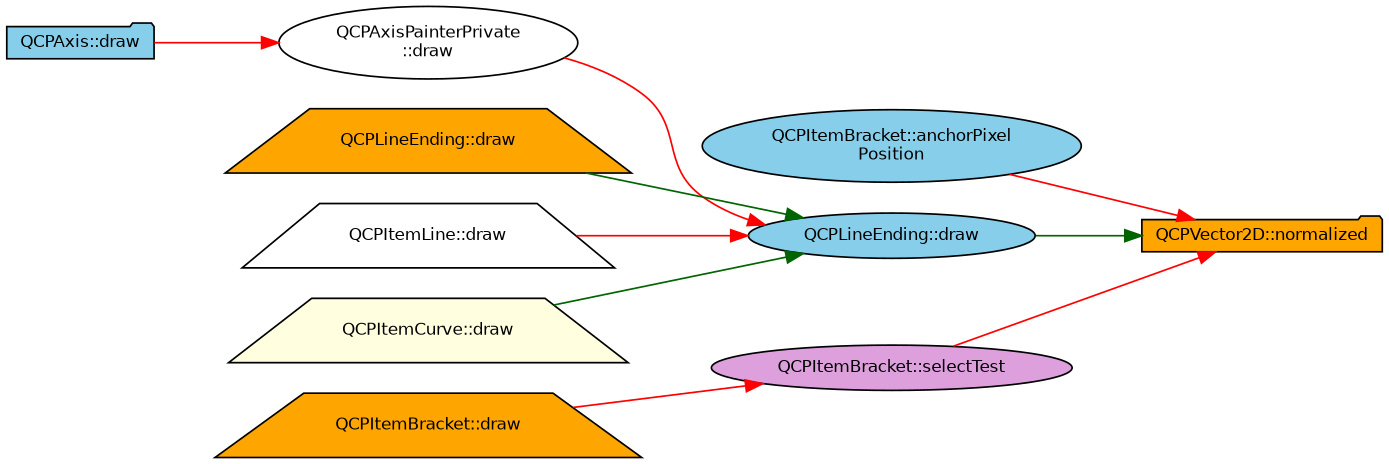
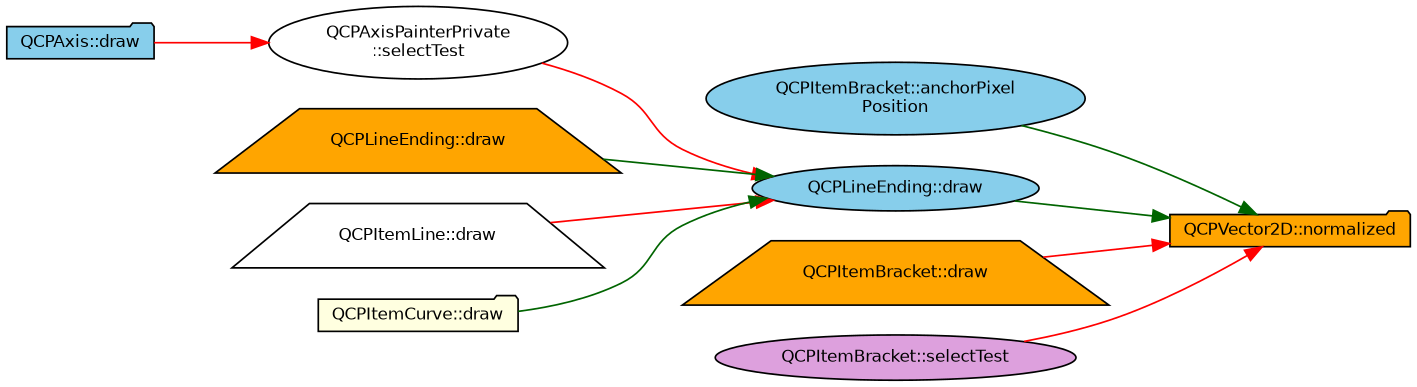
node "QCPAxisPainterPrivate ::draw": label "QCPAxisPainterPrivate ::draw" -> "QCPAxisPainterPrivate ::selectTest"
edge "QCPItemBracket::anchorPixel Position" -> "QCPVector2D::normalized": color red -> darkgreen
node "QCPItemCurve::draw": shape trapezium -> folder
edge "QCPItemBracket::draw" -> "QCPItemBracket::selectTest": now "QCPItemBracket::draw" -> "QCPVector2D::normalized"
